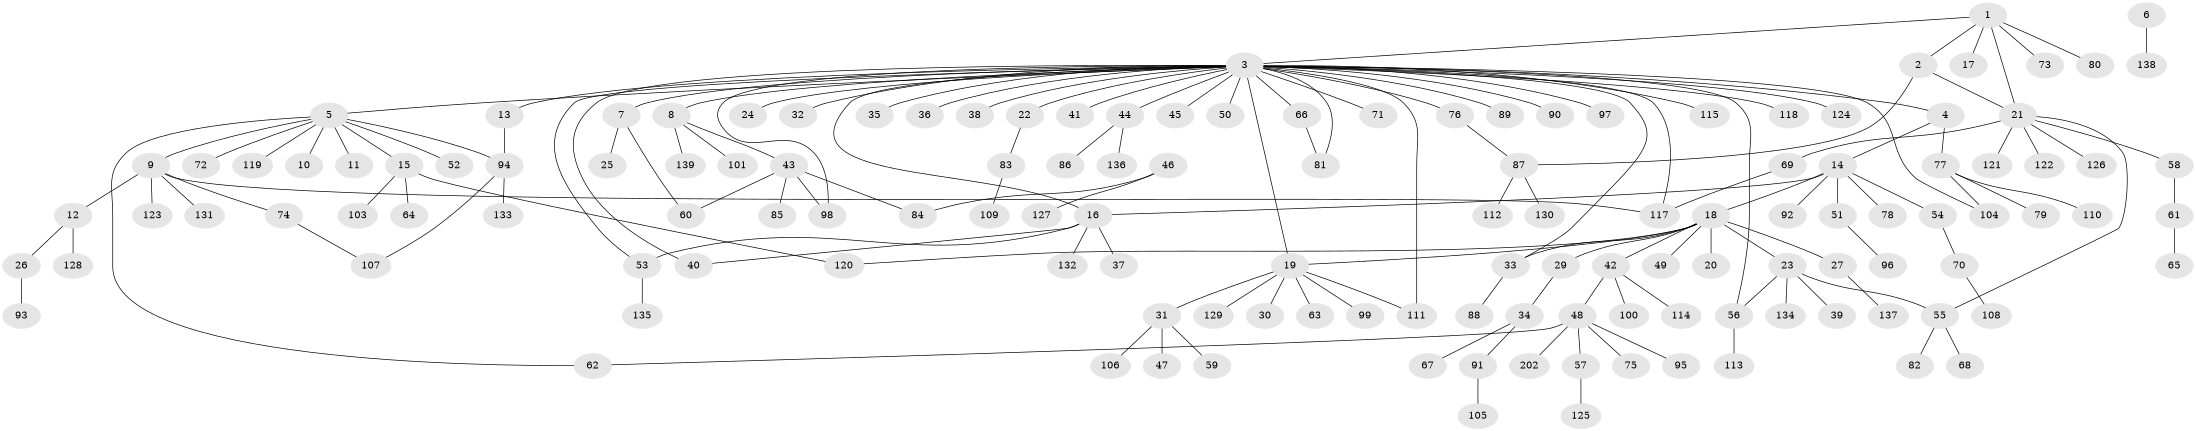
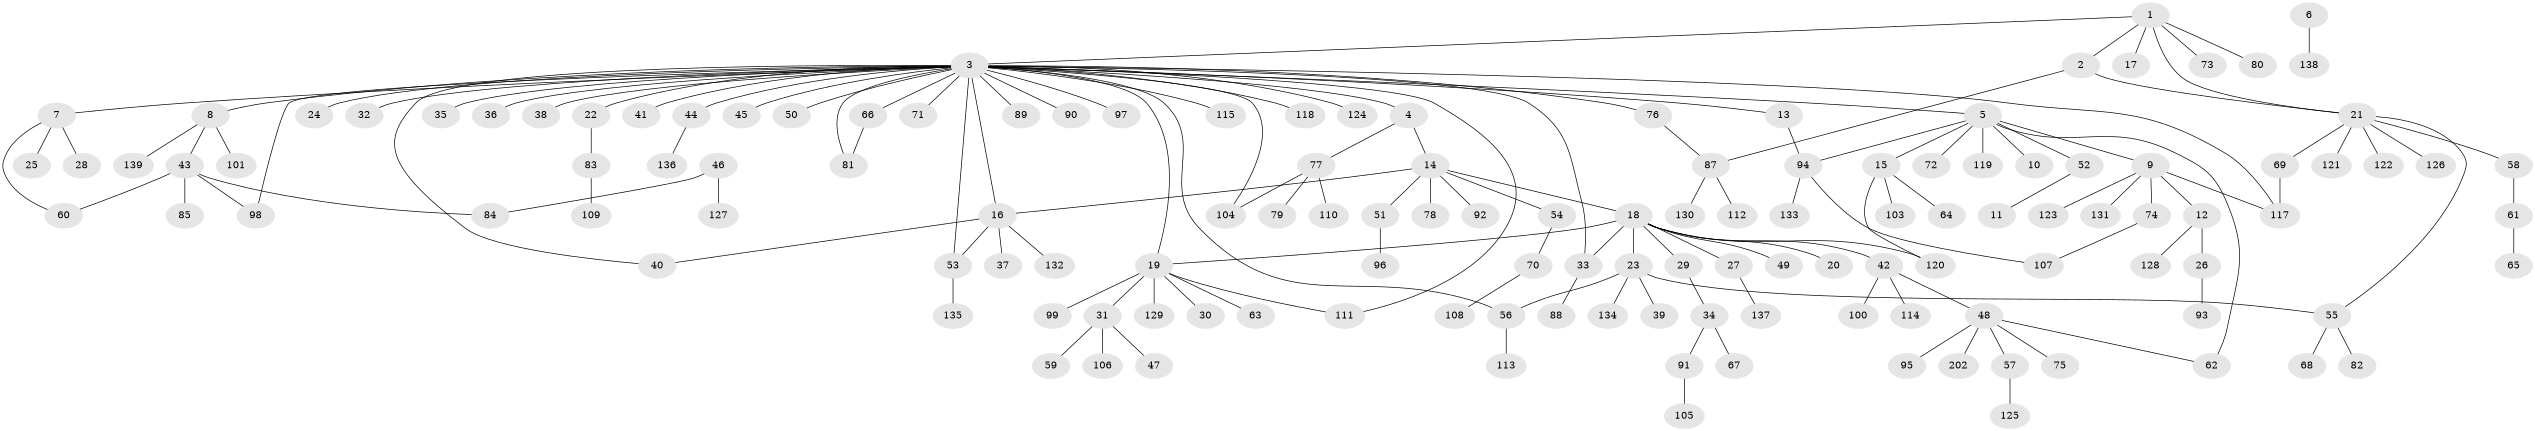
edge "5" -- "11": now "52" -- "11"
node "28": added
node "86": removed
